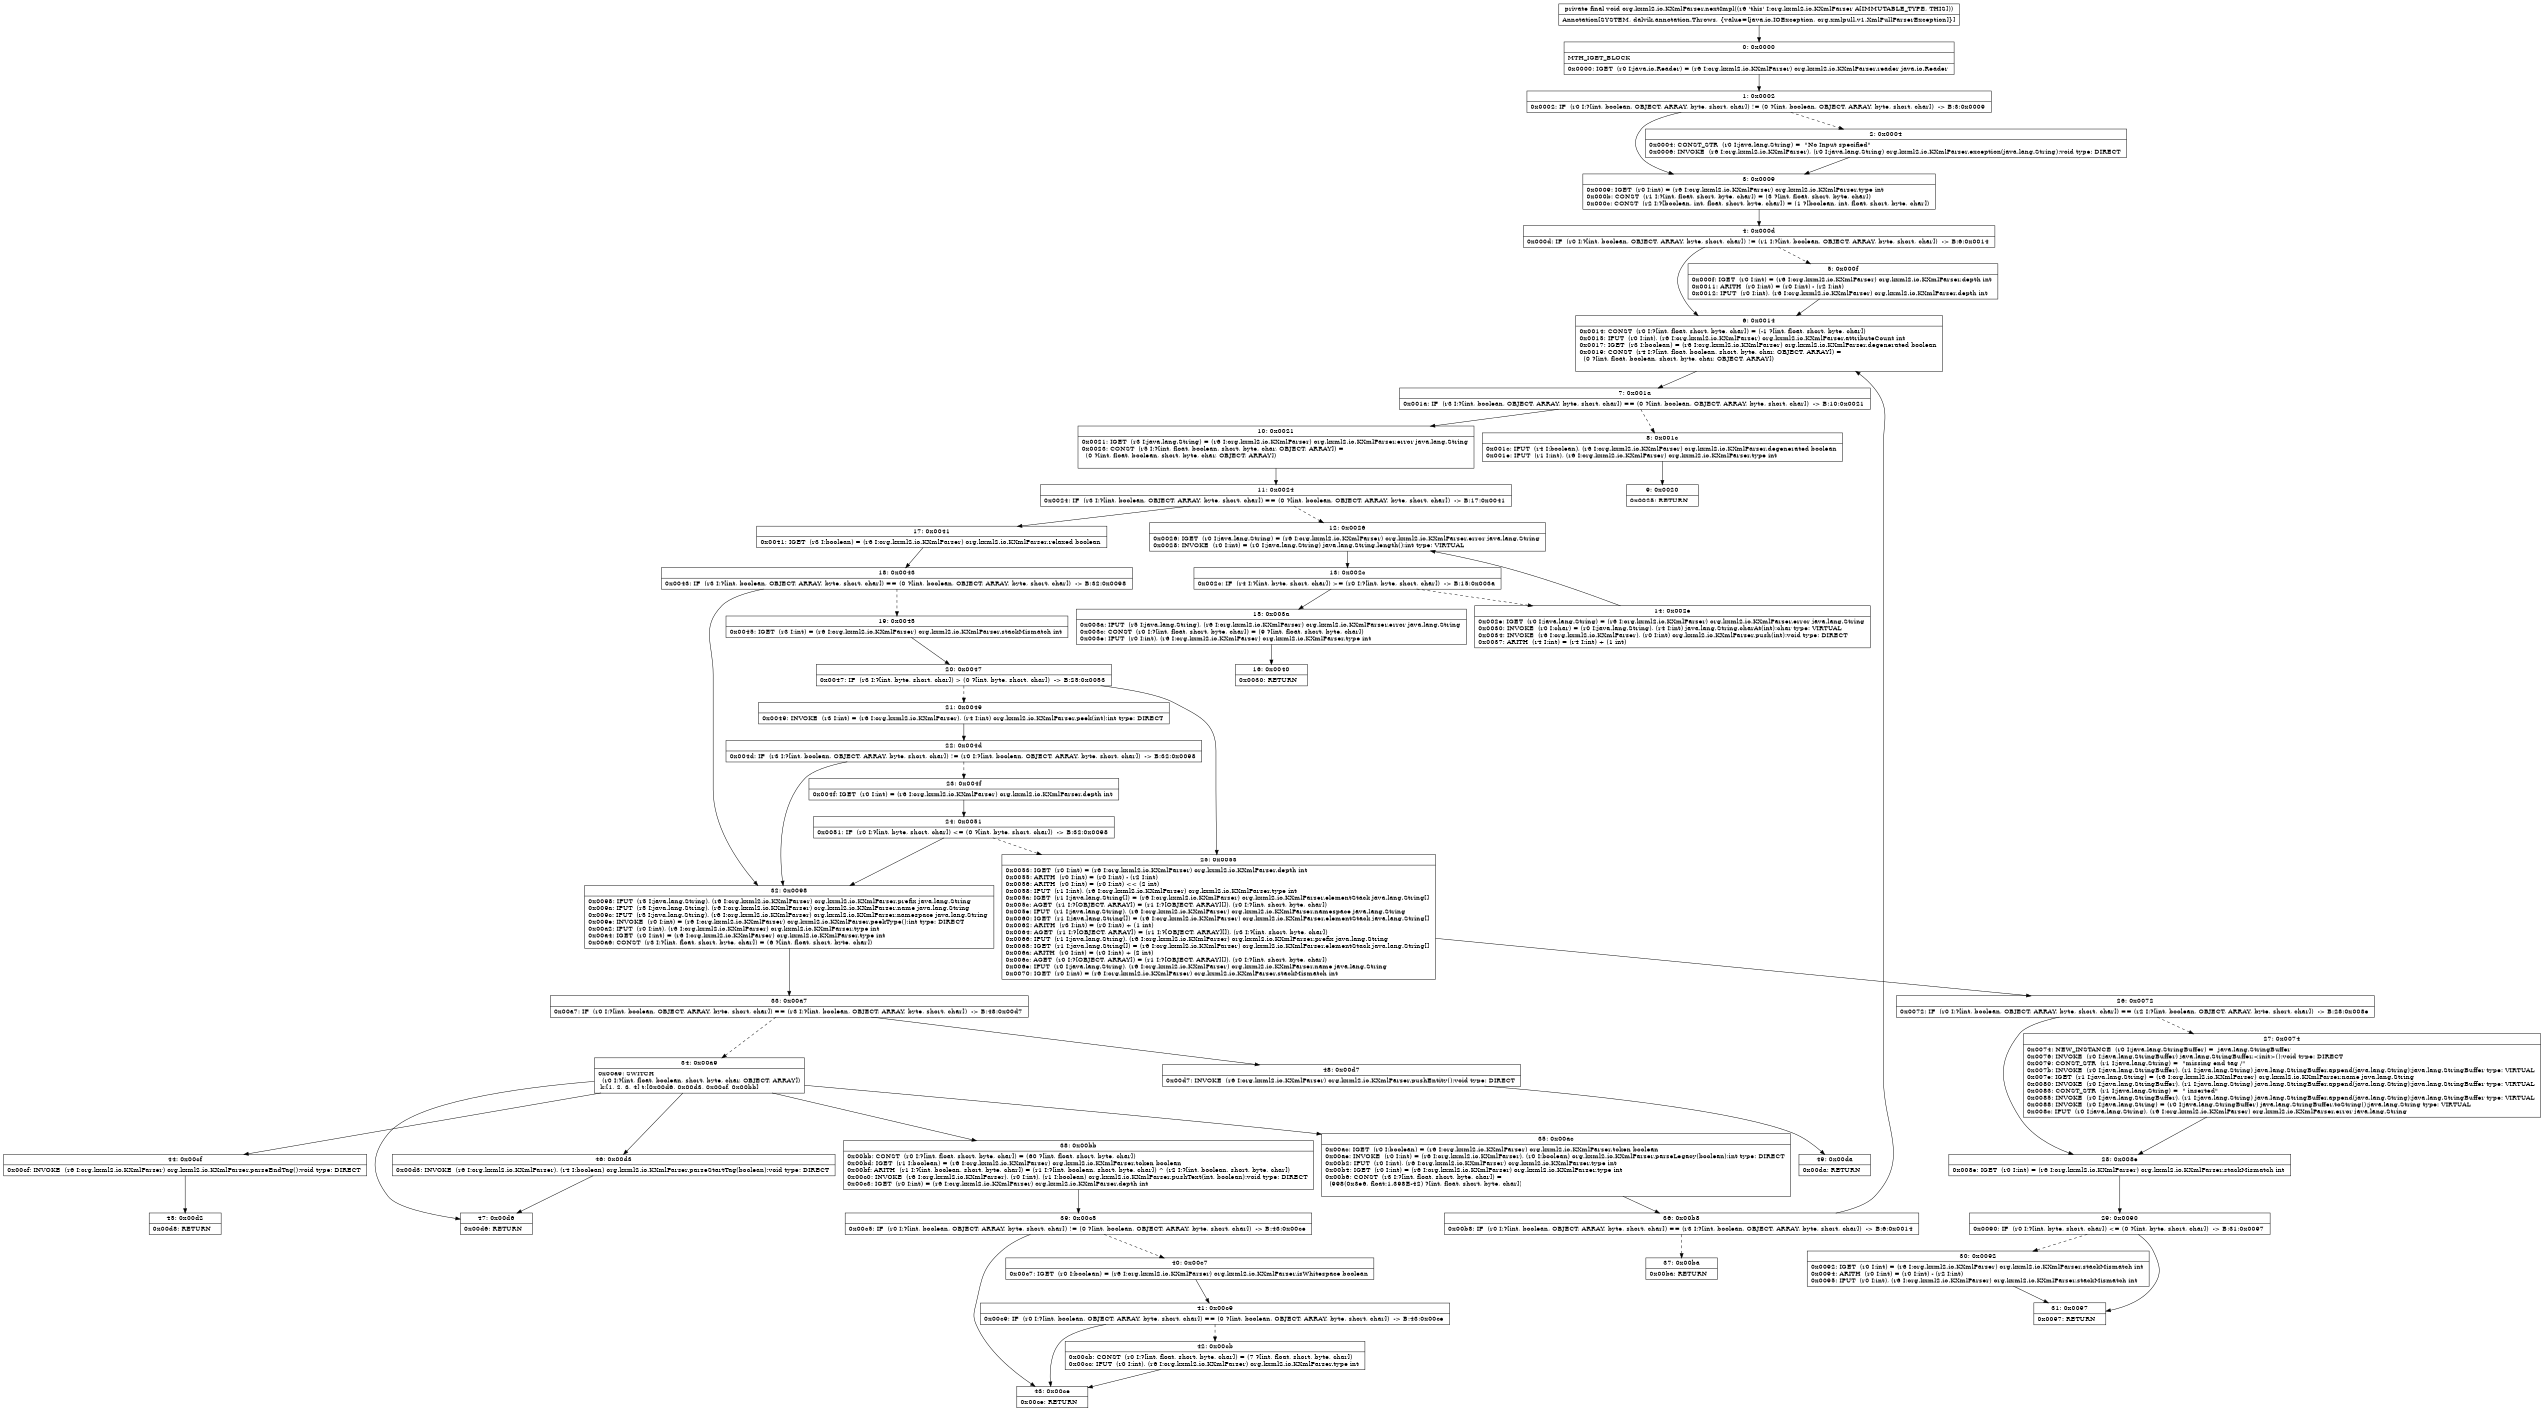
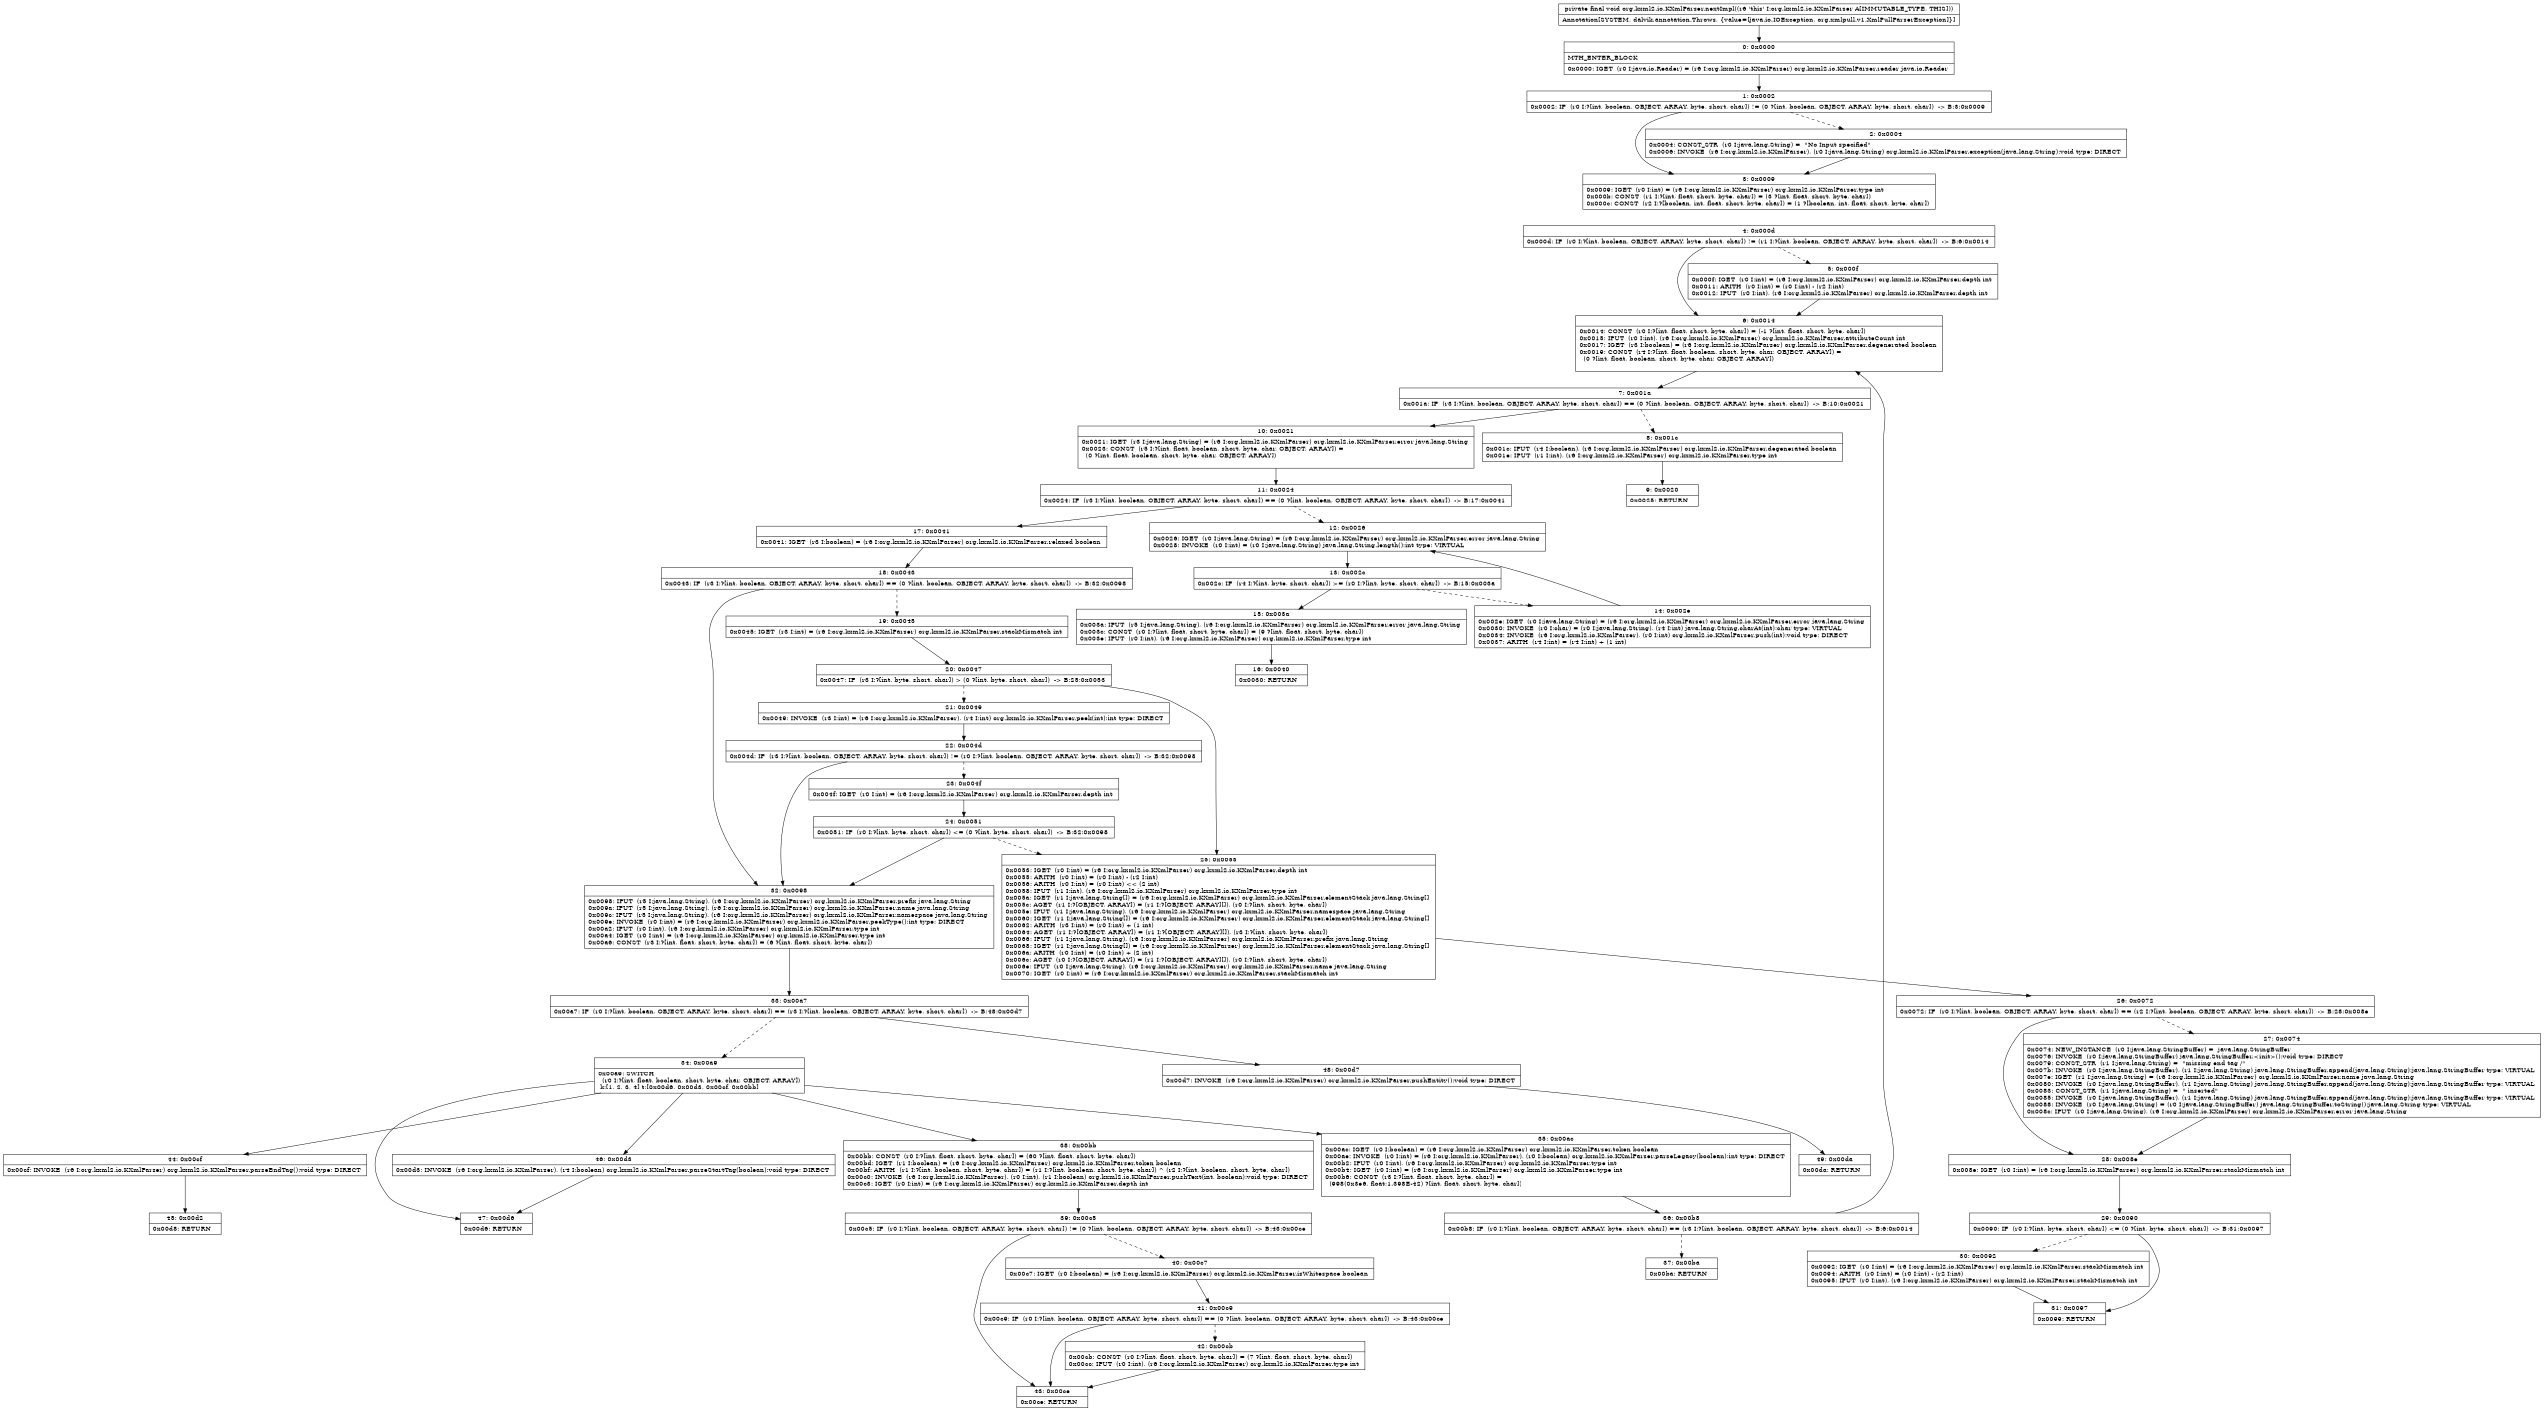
node "0: 0x0000": text "MTH_IGET_BLOCK" -> "MTH_ENTER_BLOCK"
edge "3: 0x0009" -> "4: 0x000d": removed
node "31: 0x0097": text "0x0097: RETURN" -> "0x0099: RETURN"
